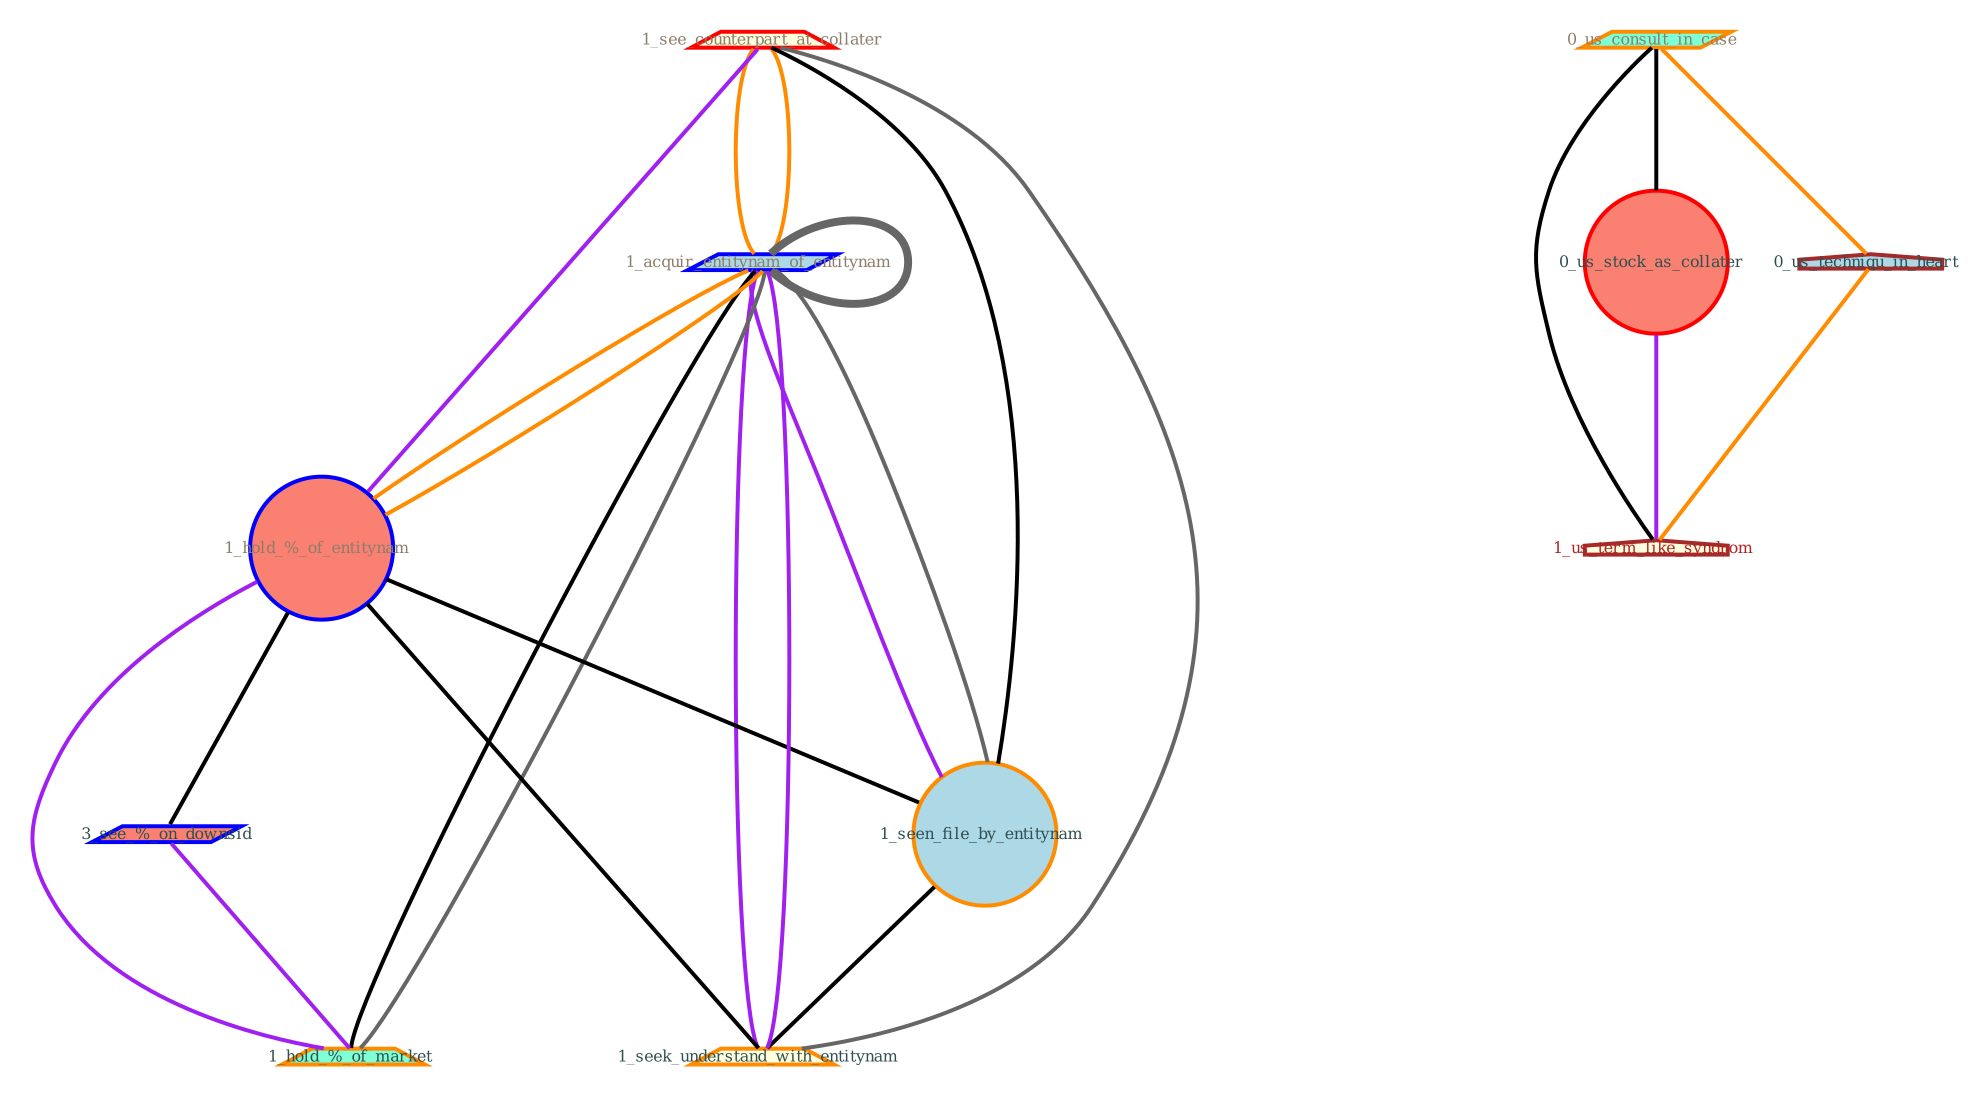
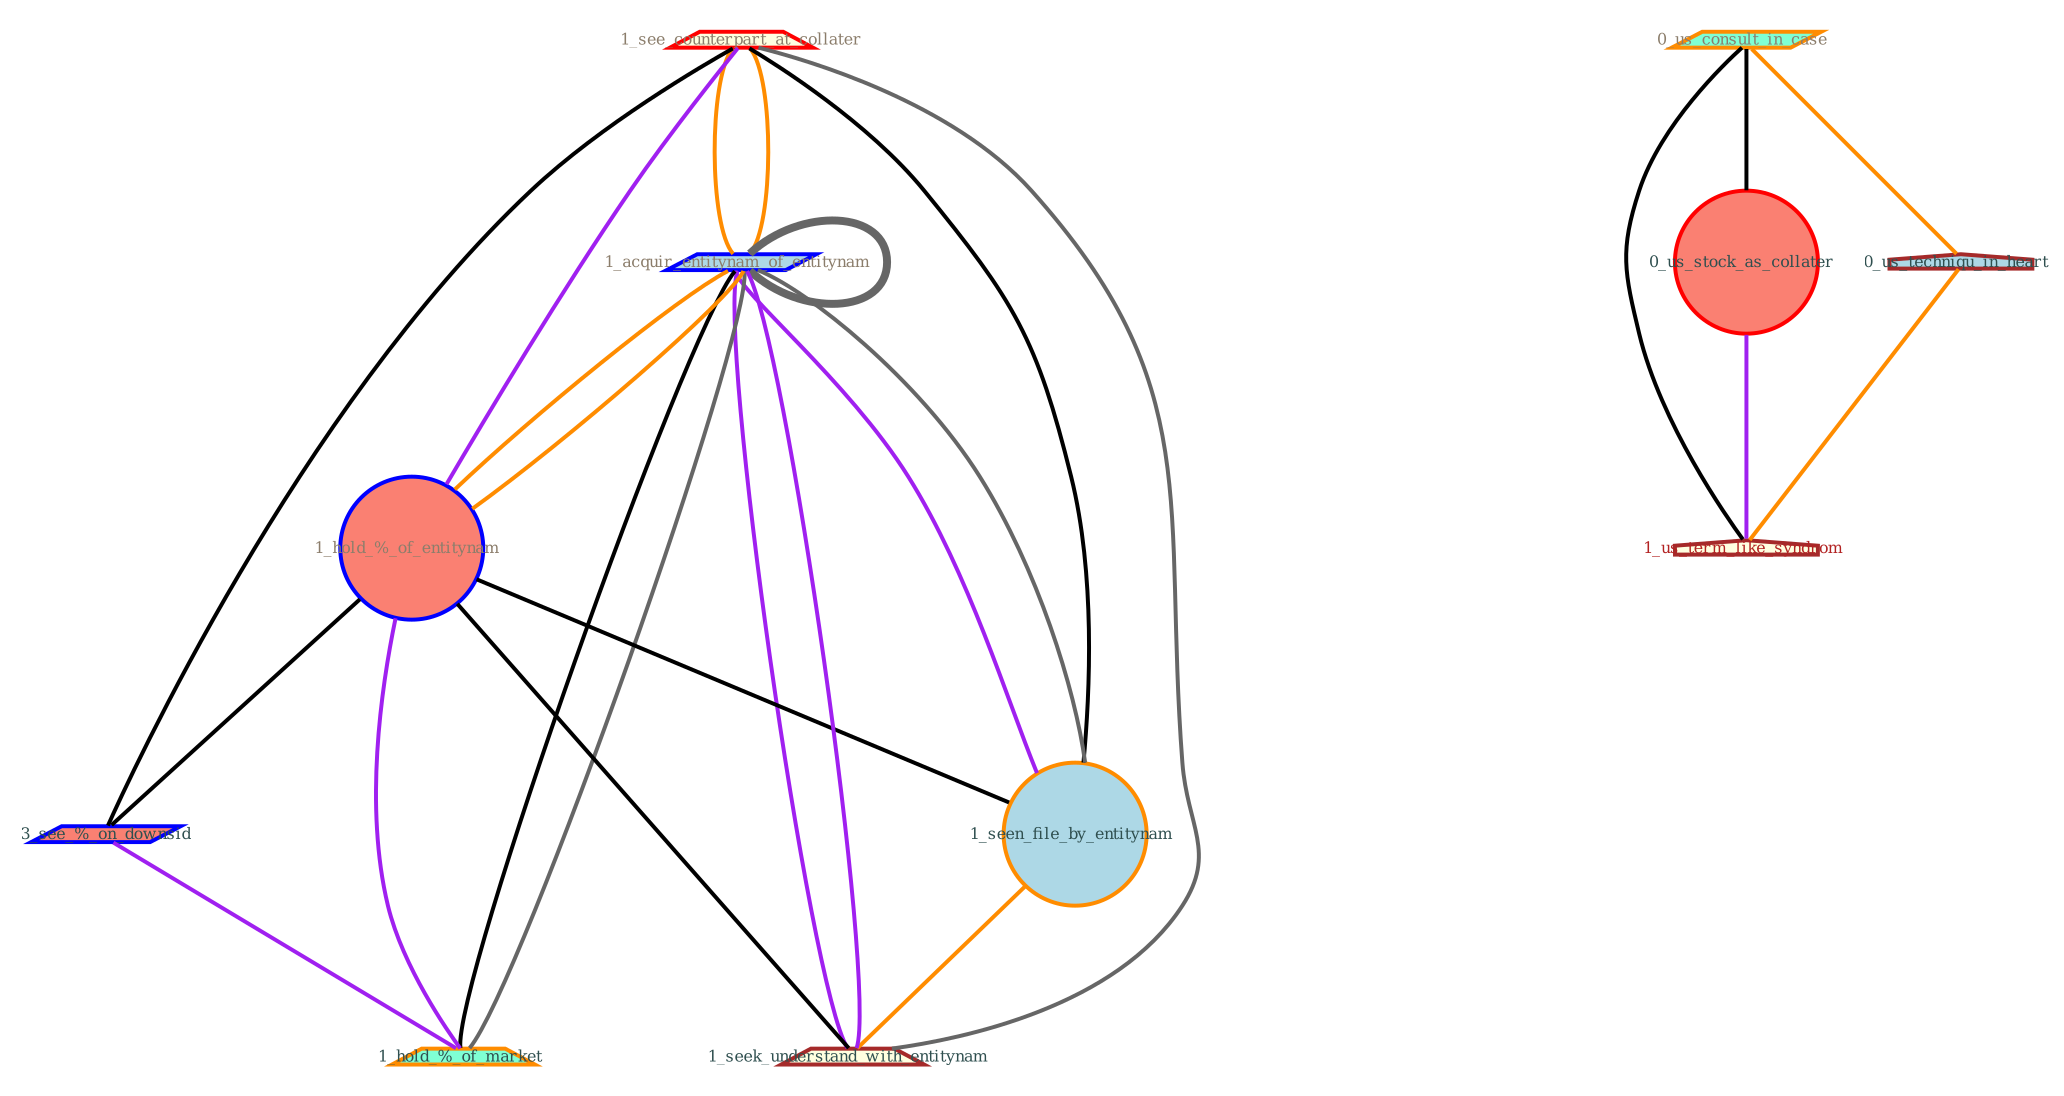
edge "1_see_counterpart_at_collater" -- "3_see_%_on_downsid": added
edge "1_seen_file_by_entitynam" -- "1_seek_understand_with_entitynam": color black -> darkorange
node "1_seek_understand_with_entitynam": color darkorange -> brown
